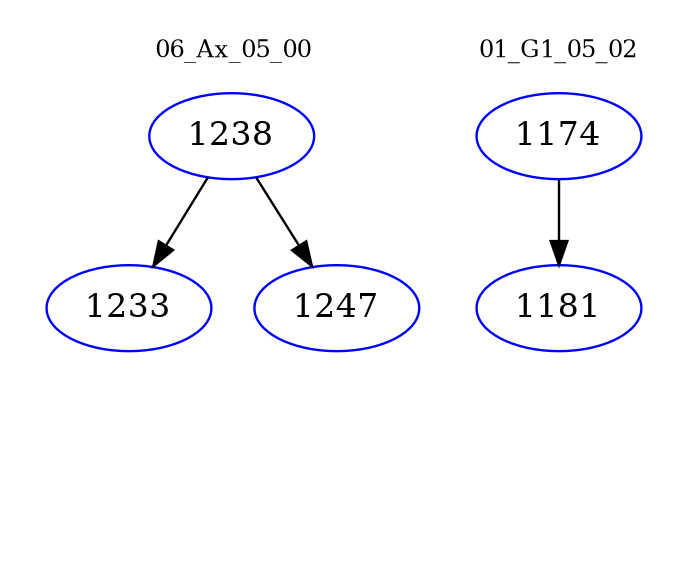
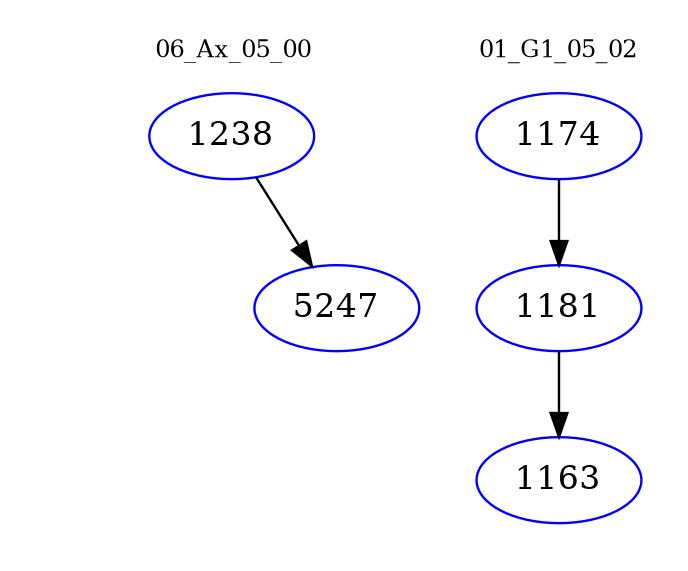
node "1233": removed
node "1247": label "1247" -> "5247"
node "1163": added
